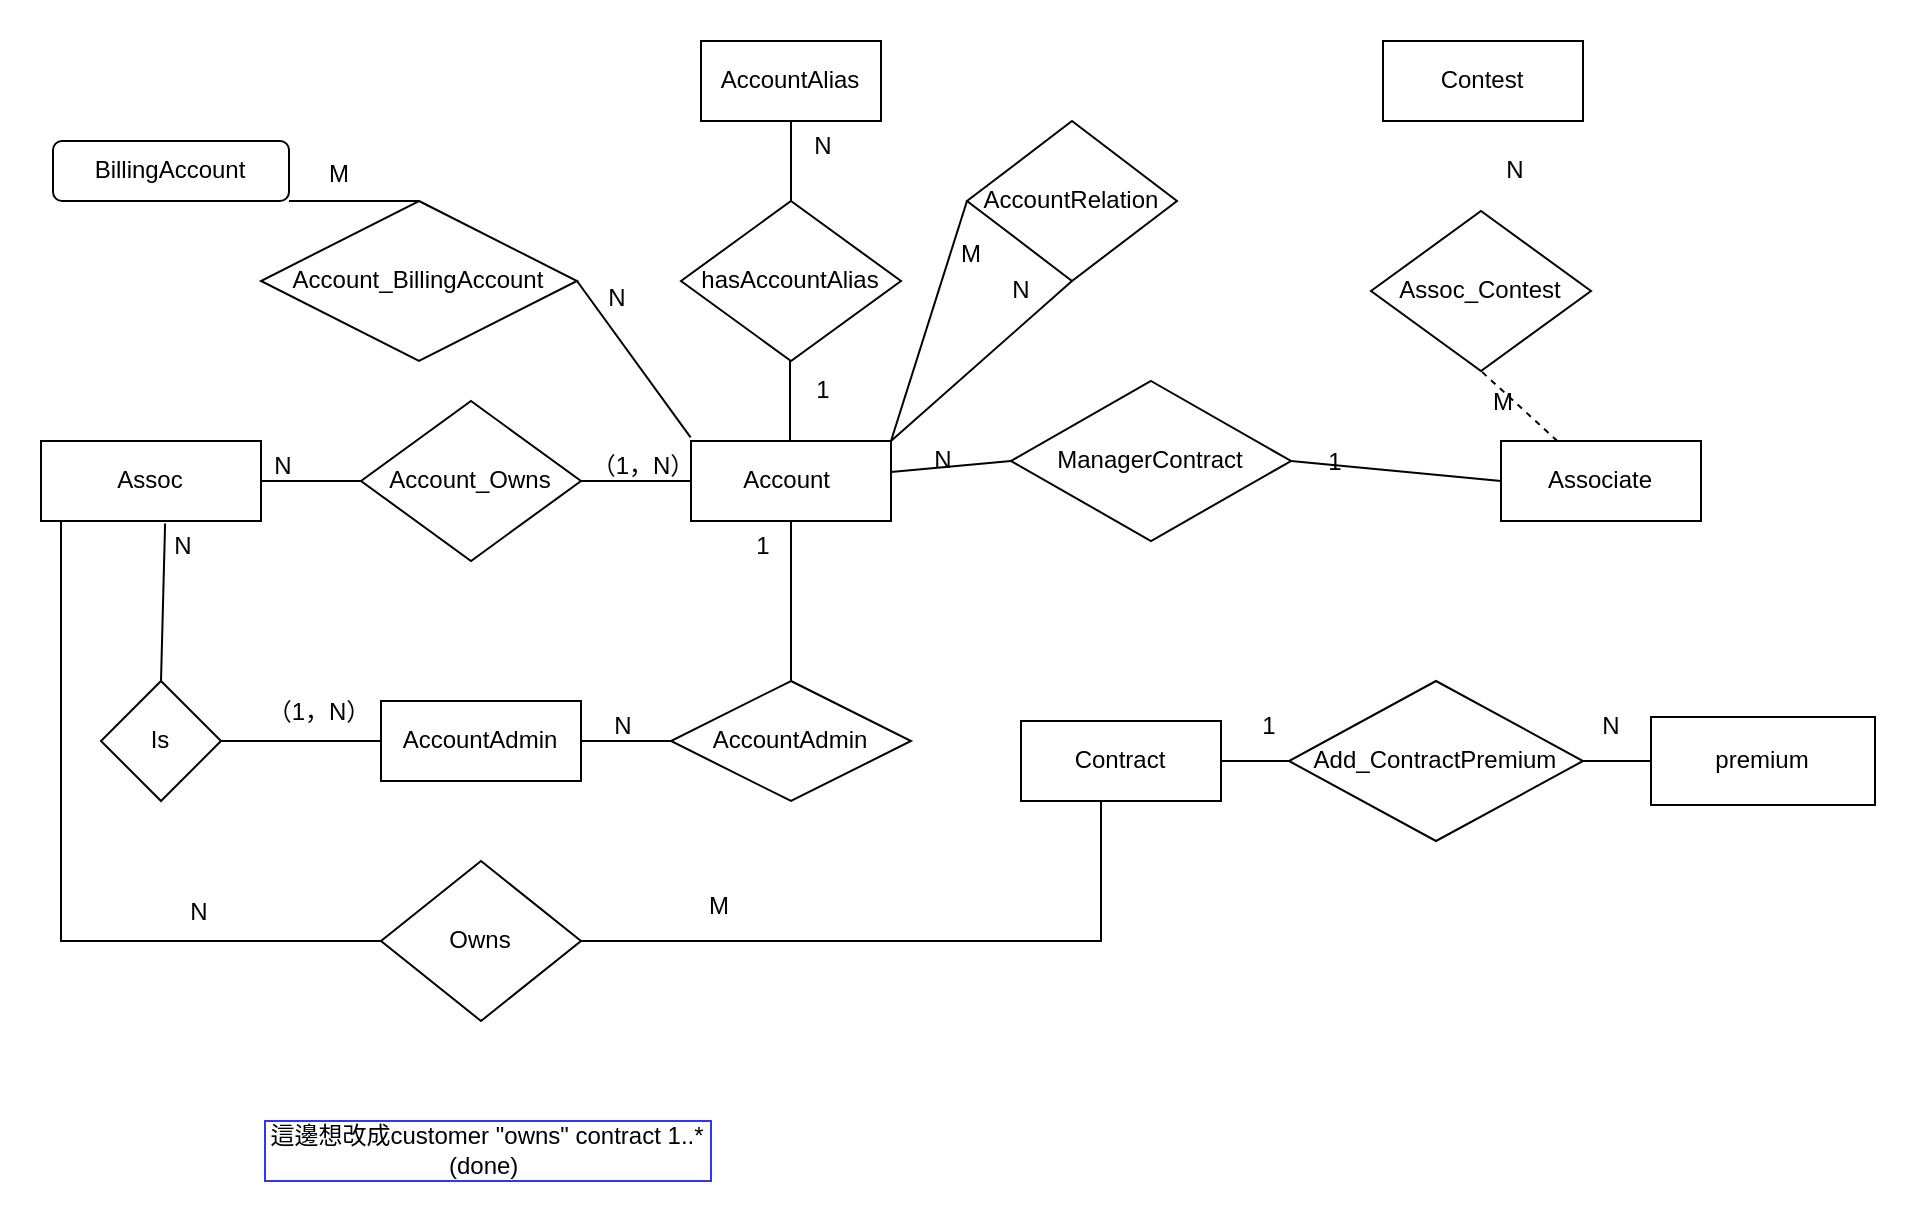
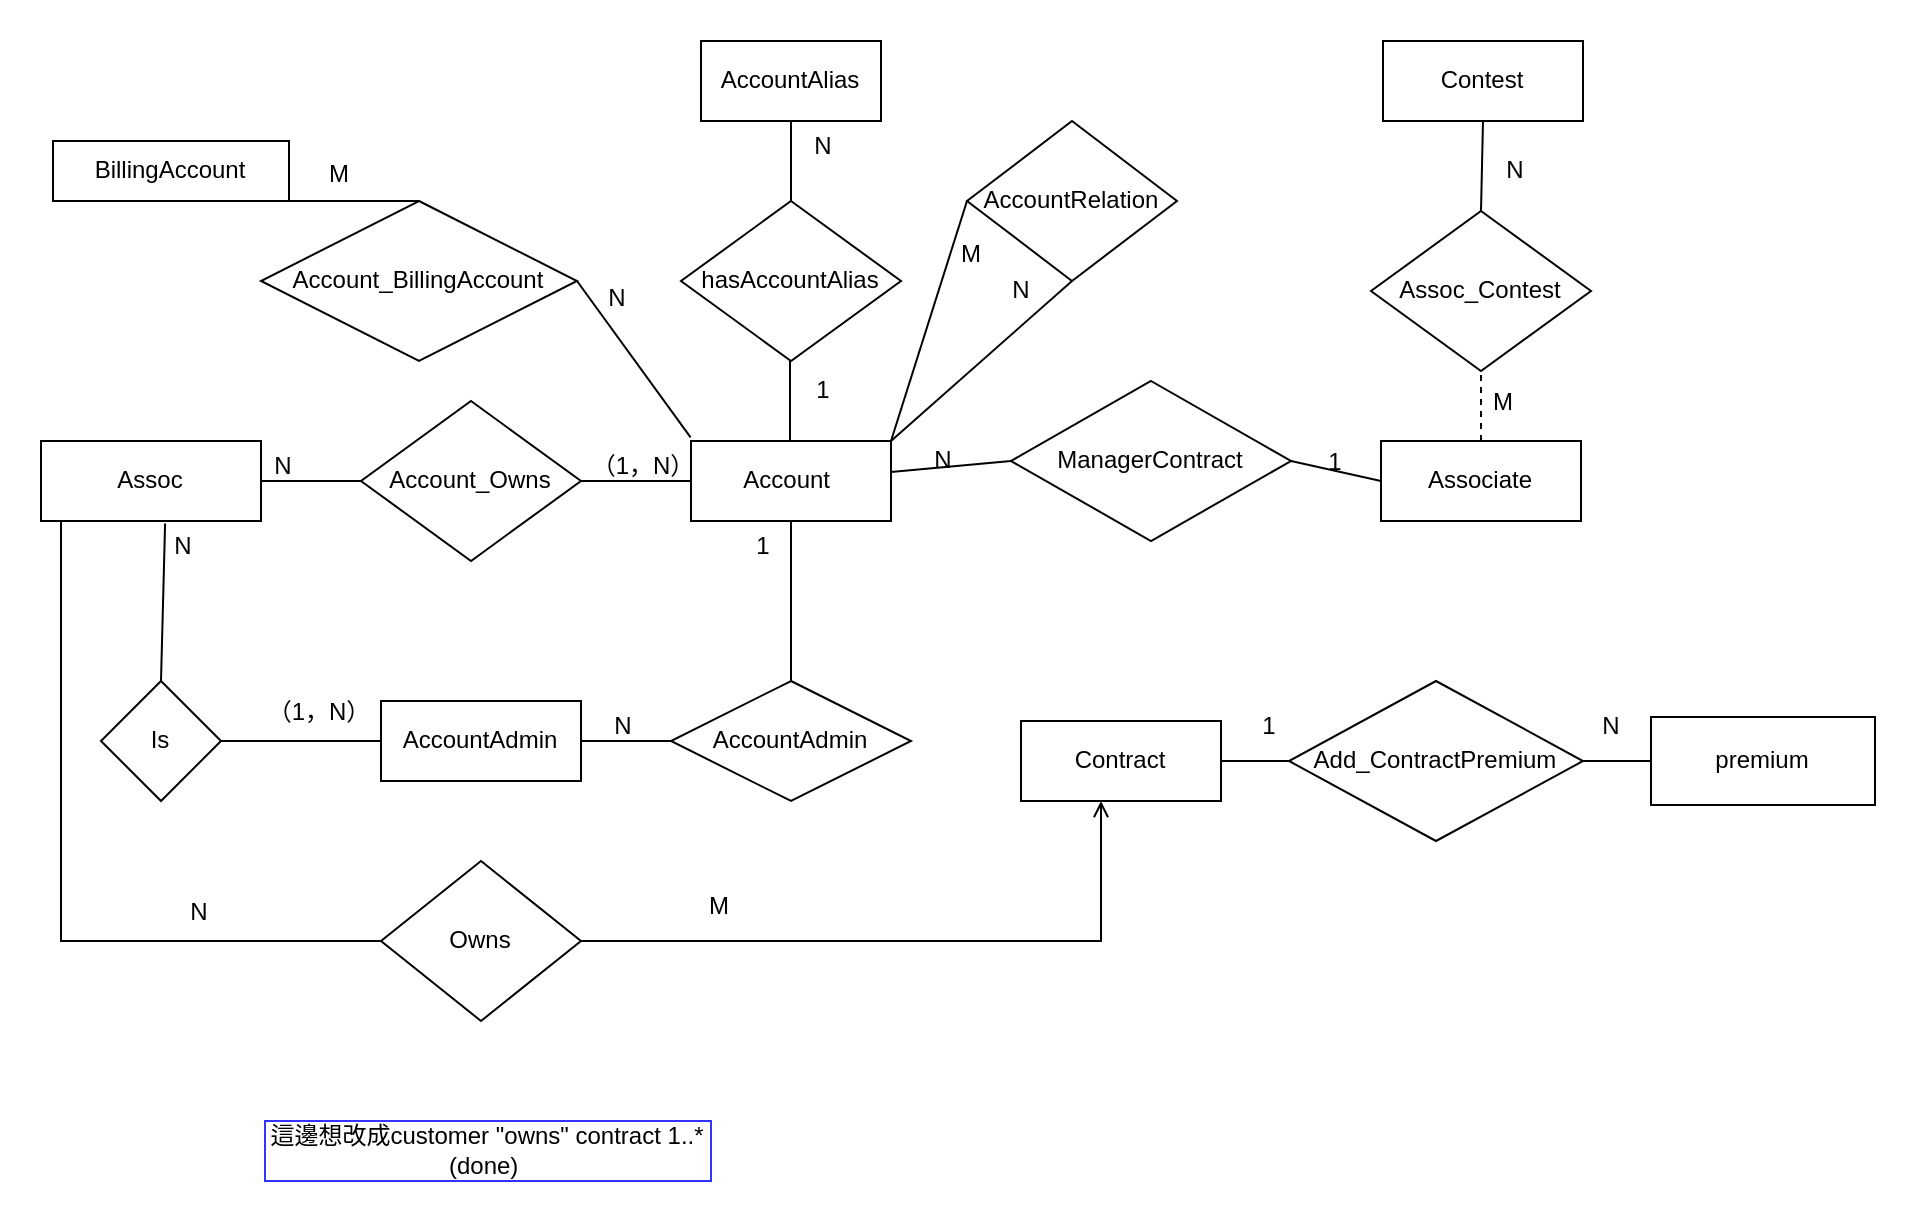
edge "Contest" -- "Assoc_Contest": added
node "BillingAccount": shape rounded rectangle -> rectangle
node "Associate": moved (1601, 481) -> (1481, 481)
edge "Contract" -- "Owns": arrowhead none -> open
